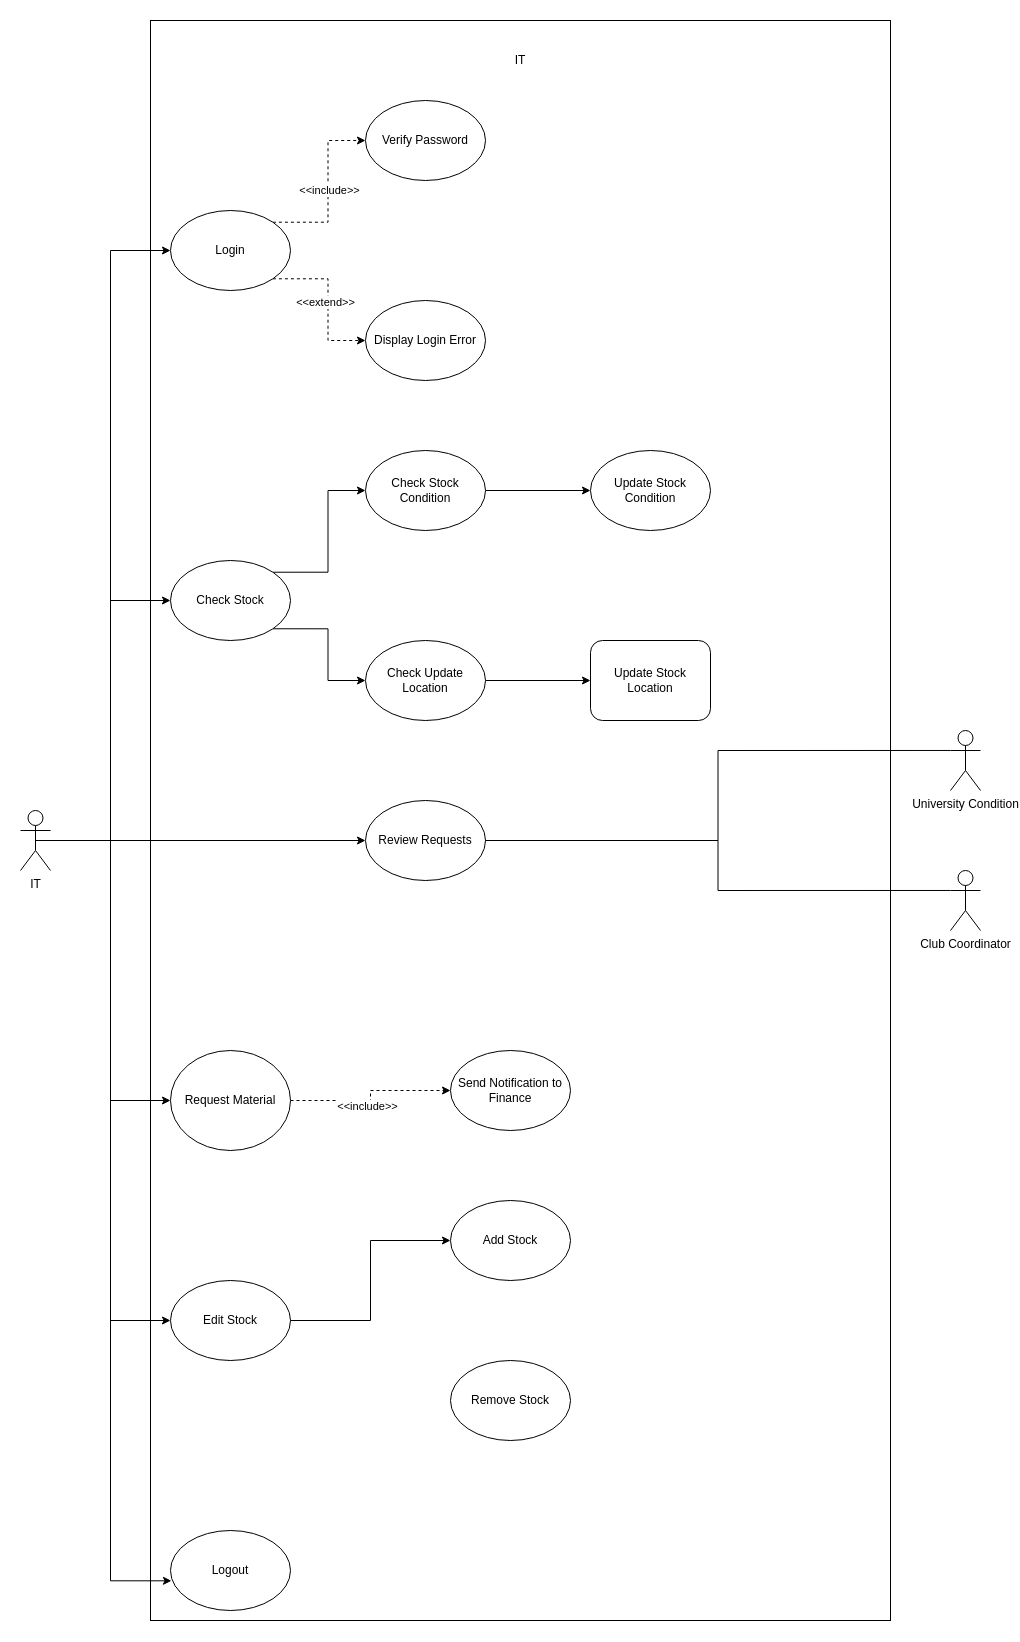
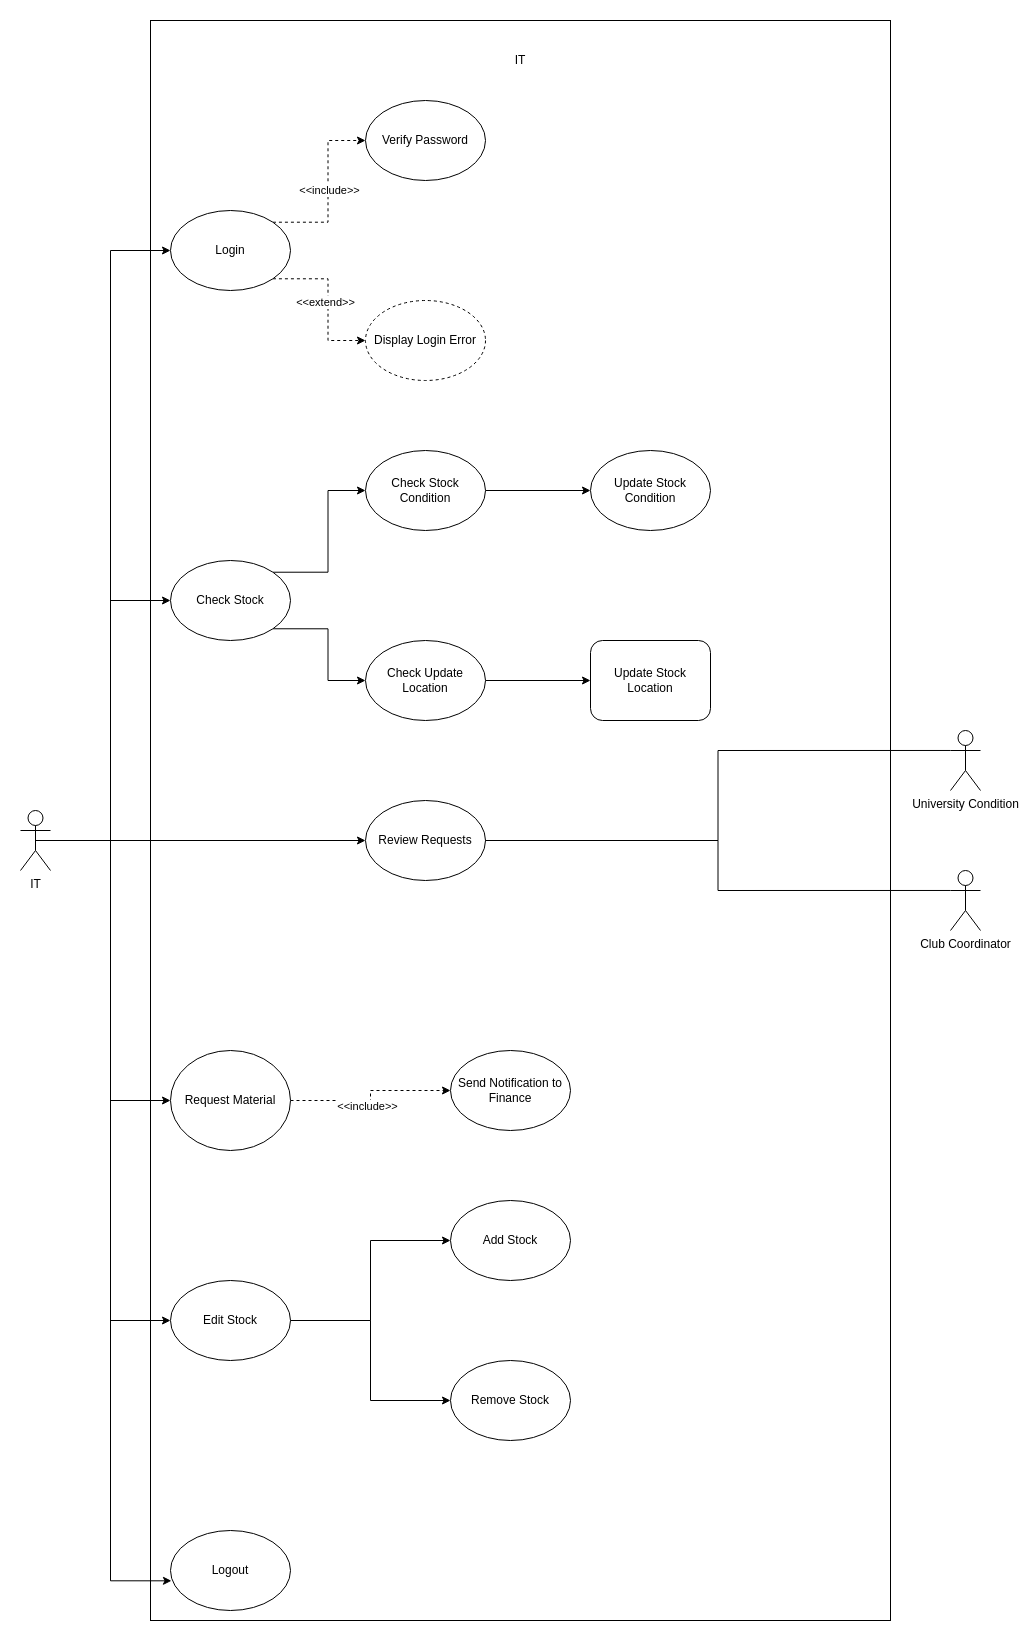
node "Display Login Error": style solid -> dashed
edge "Edit Stock" -> "Remove Stock": added
